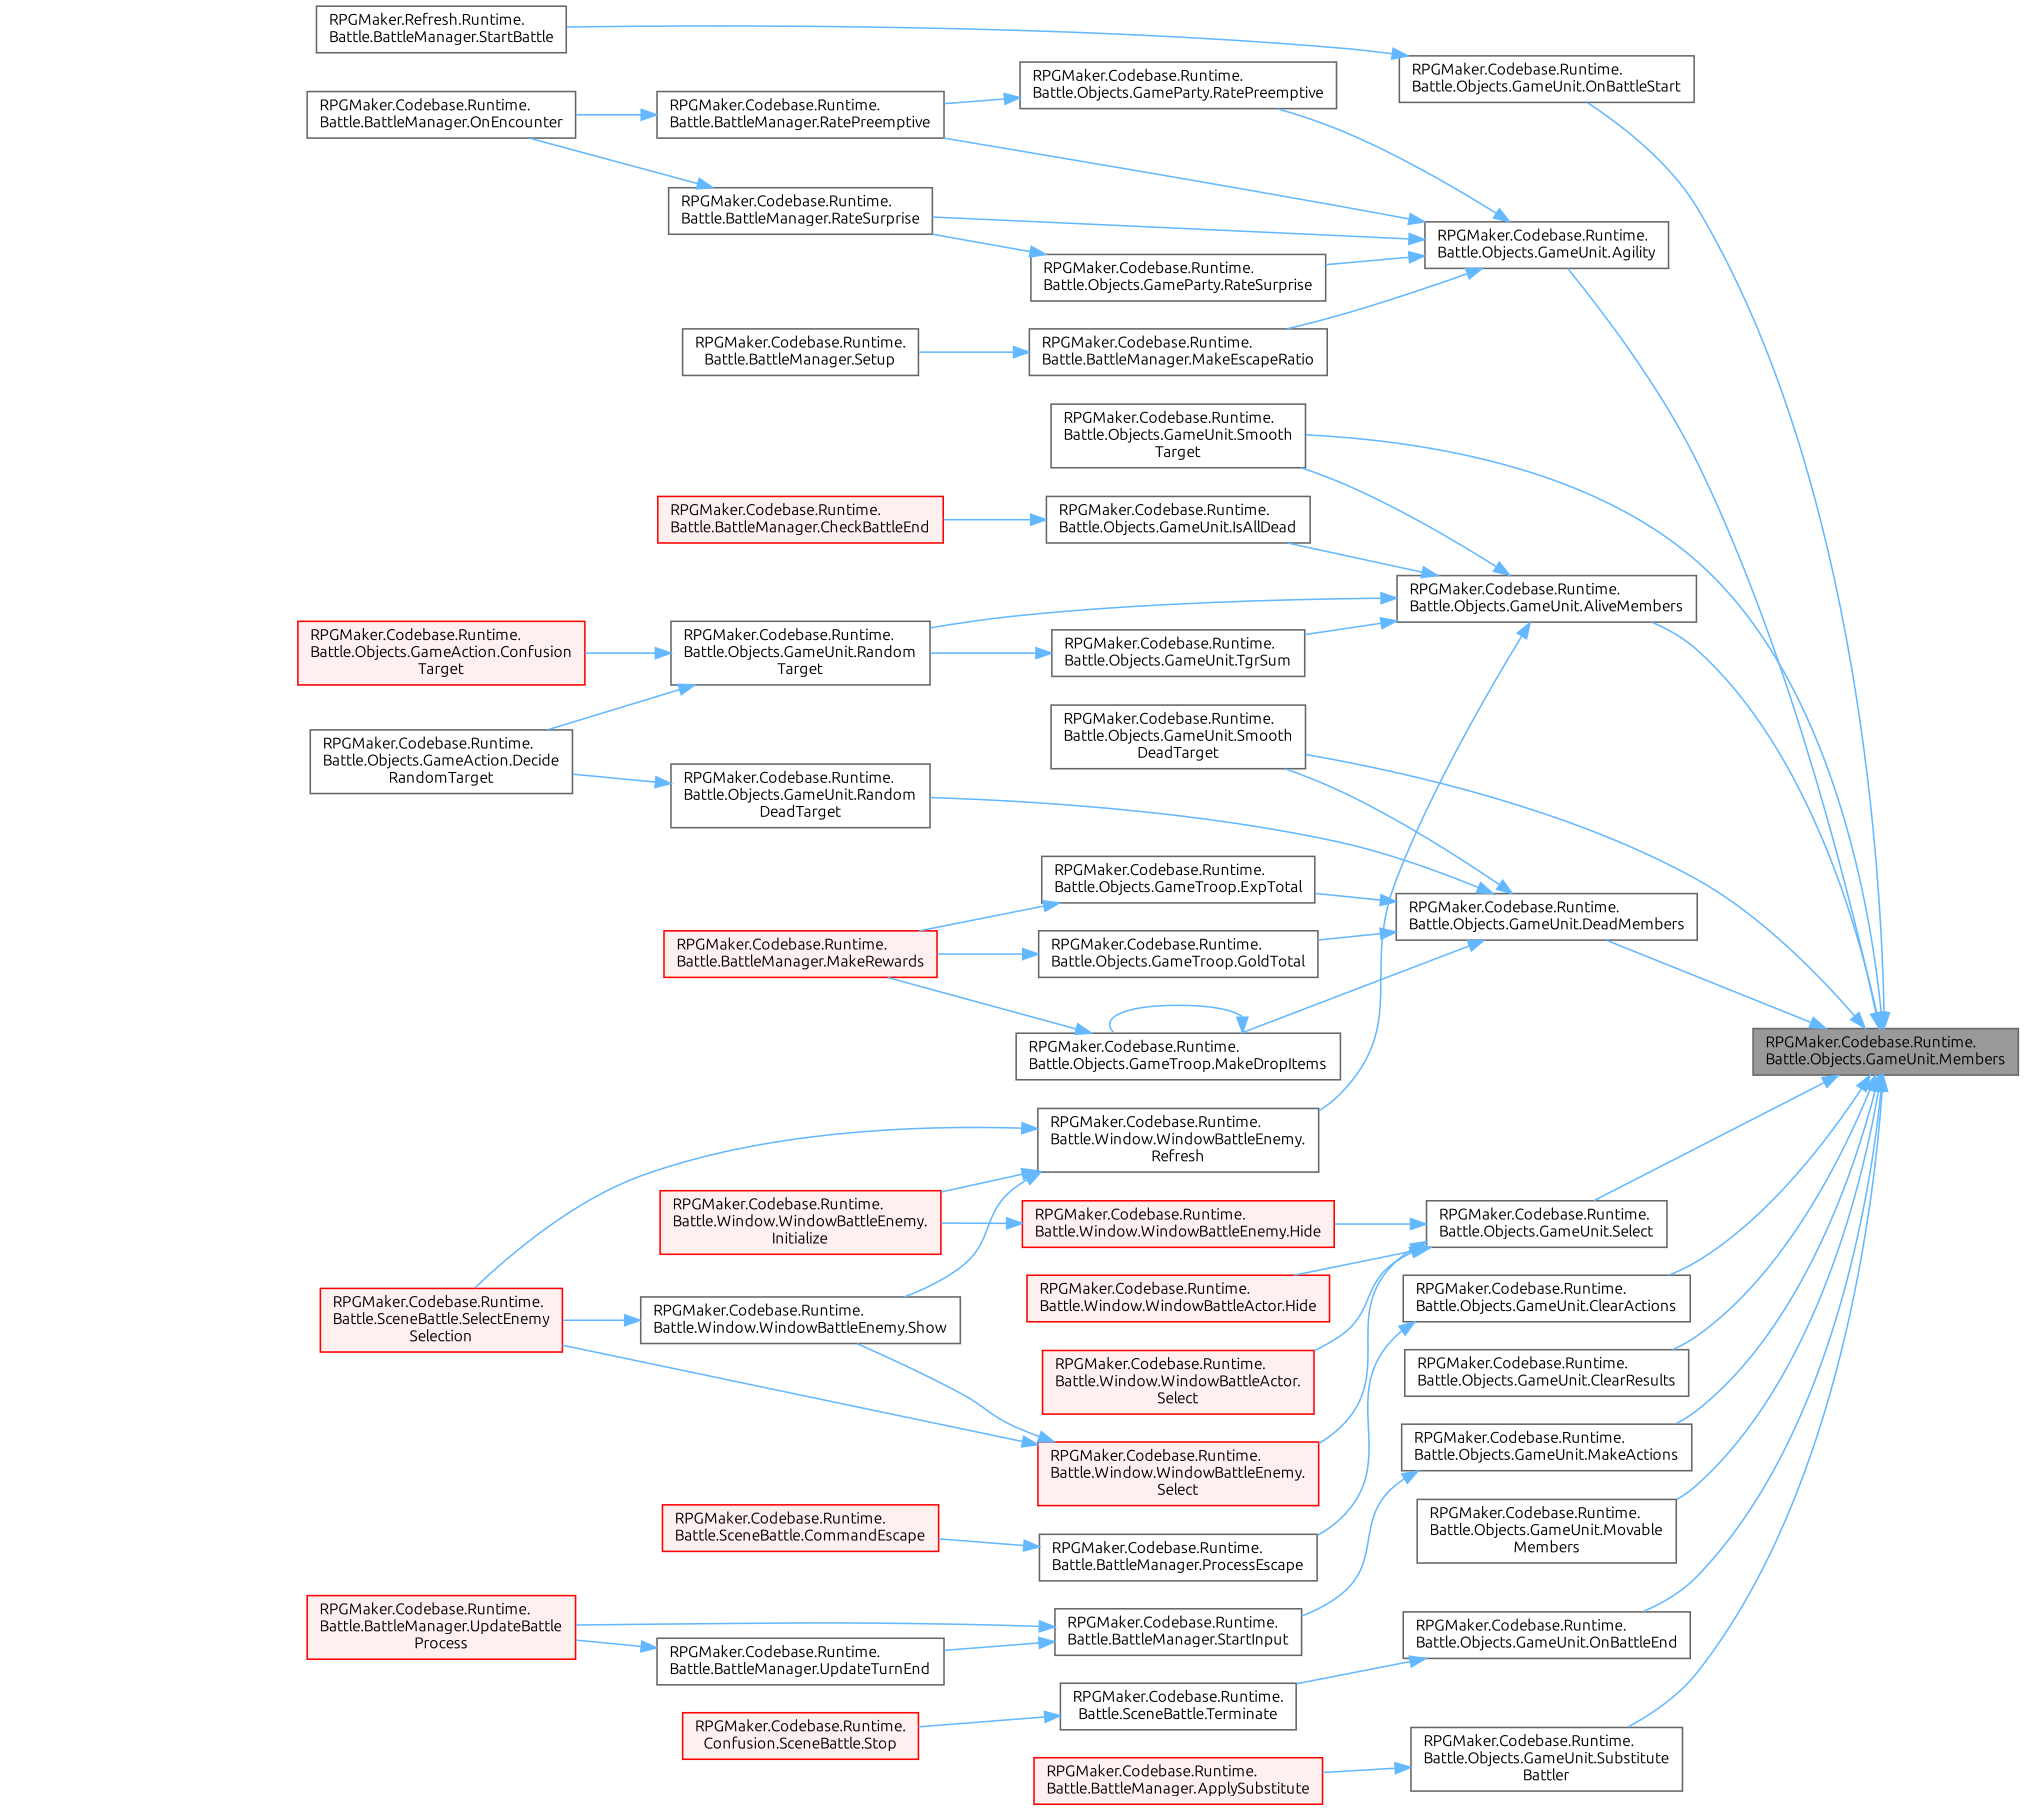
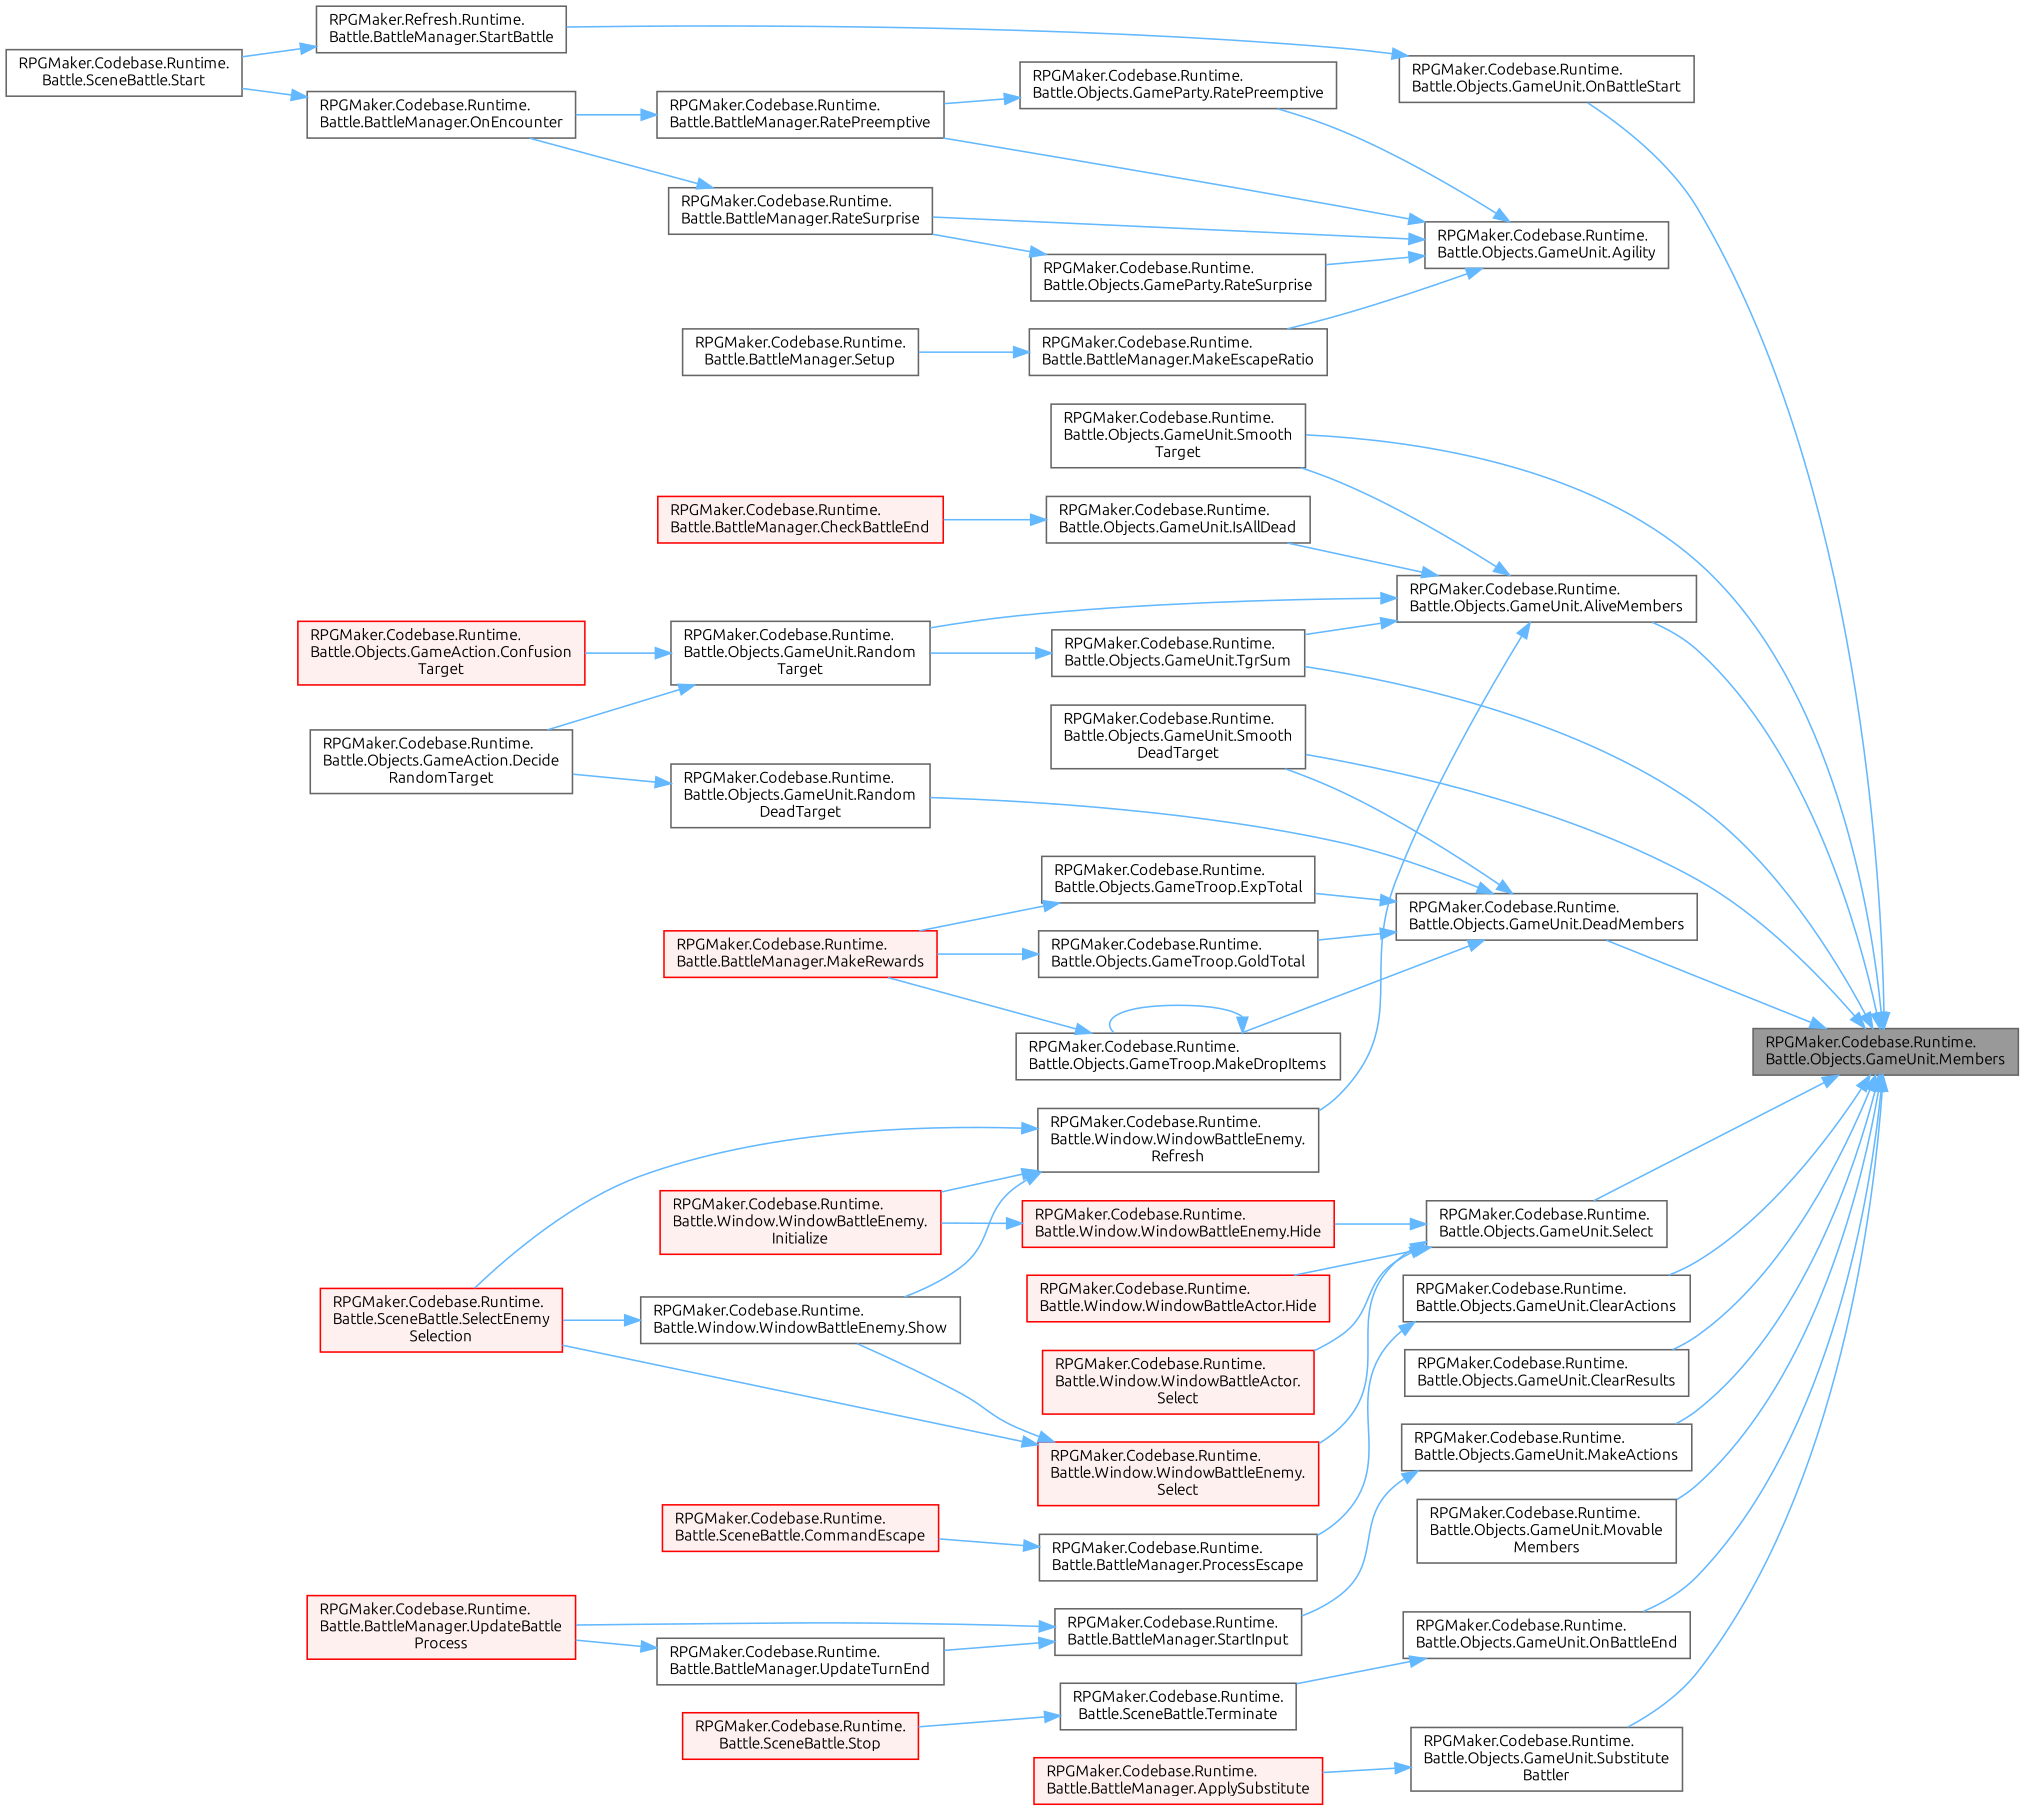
node "RPGMaker.Codebase.Runtime. Battle.SceneBattle.Start": added
edge "RPGMaker.Codebase.Runtime. Battle.Objects.GameUnit.Agility" -> "RPGMaker.Codebase.Runtime. Battle.Objects.GameUnit.Members": now "RPGMaker.Codebase.Runtime. Battle.Objects.GameUnit.TgrSum" -> "RPGMaker.Codebase.Runtime. Battle.Objects.GameUnit.Members"
node "RPGMaker.Codebase.Runtime. Confusion.SceneBattle.Stop": label "RPGMaker.Codebase.Runtime. Confusion.SceneBattle.Stop" -> "RPGMaker.Codebase.Runtime. Battle.SceneBattle.Stop"
